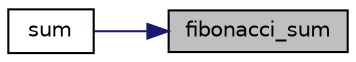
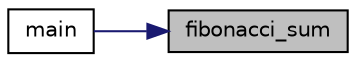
node "sum": label "sum" -> "main"
